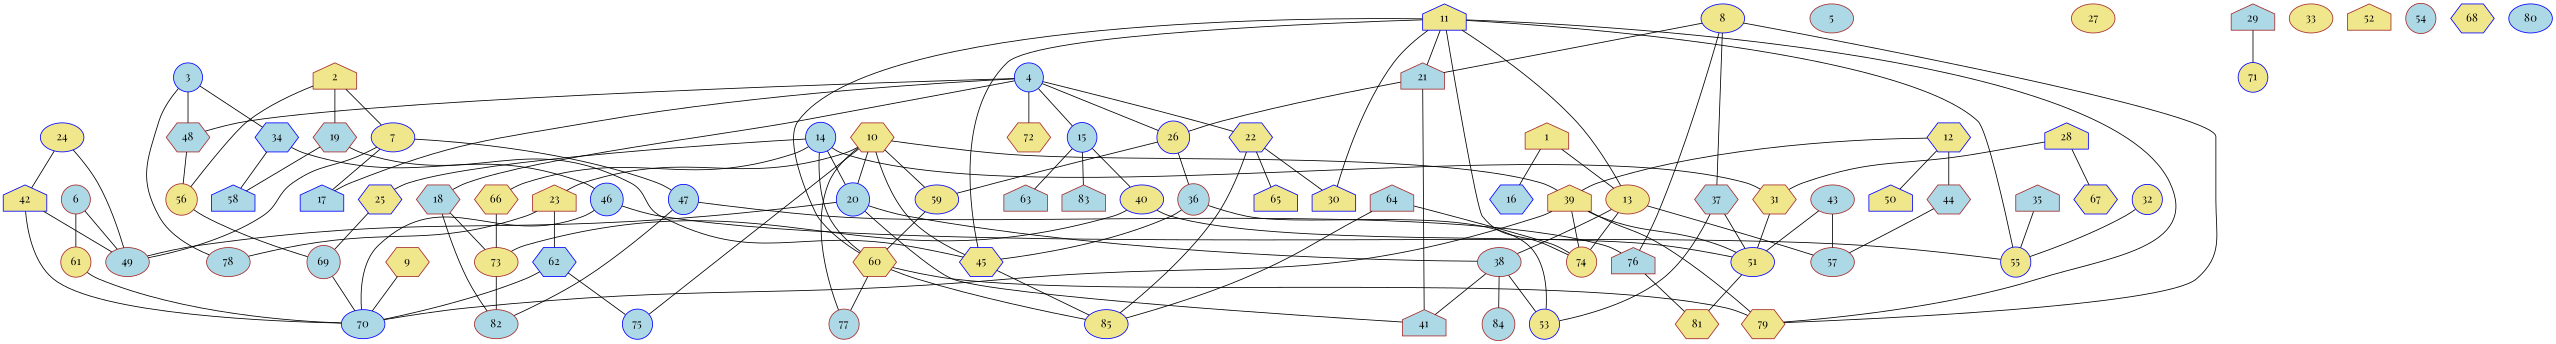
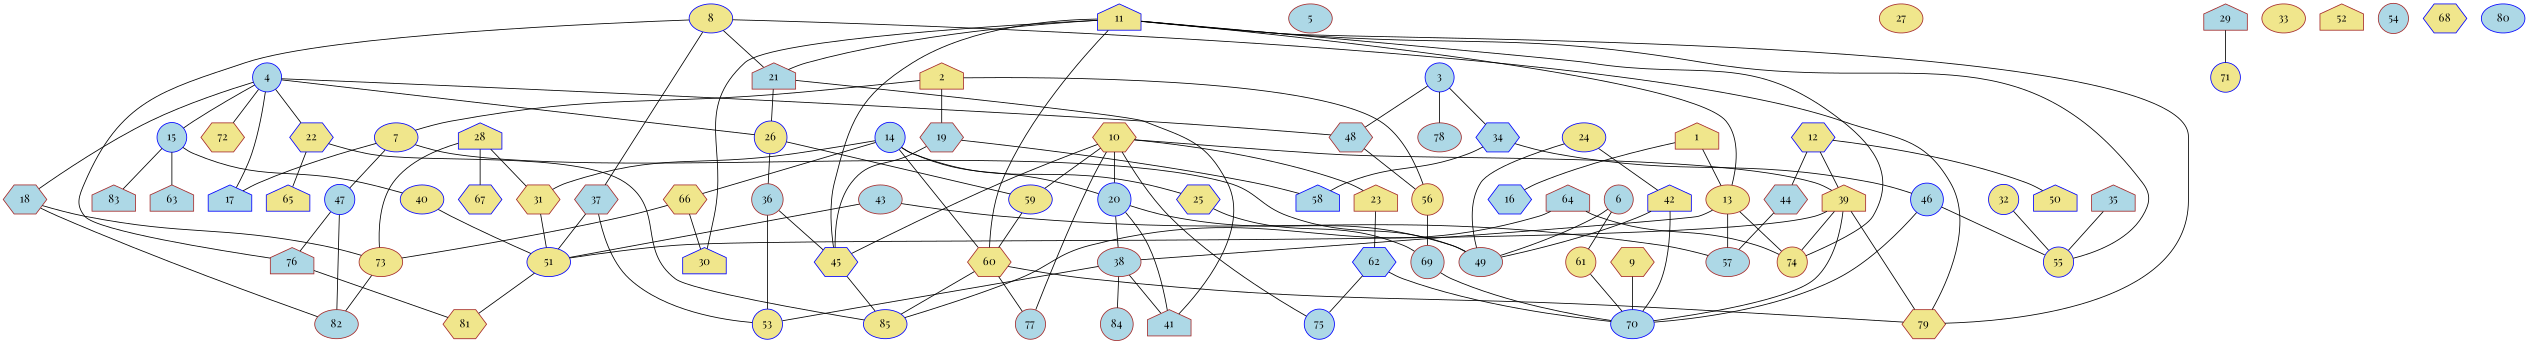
edge "22" -- "30": now "66" -- "30"
edge "40" -- "73": now "28" -- "73"
edge "23" -- "78": removed
